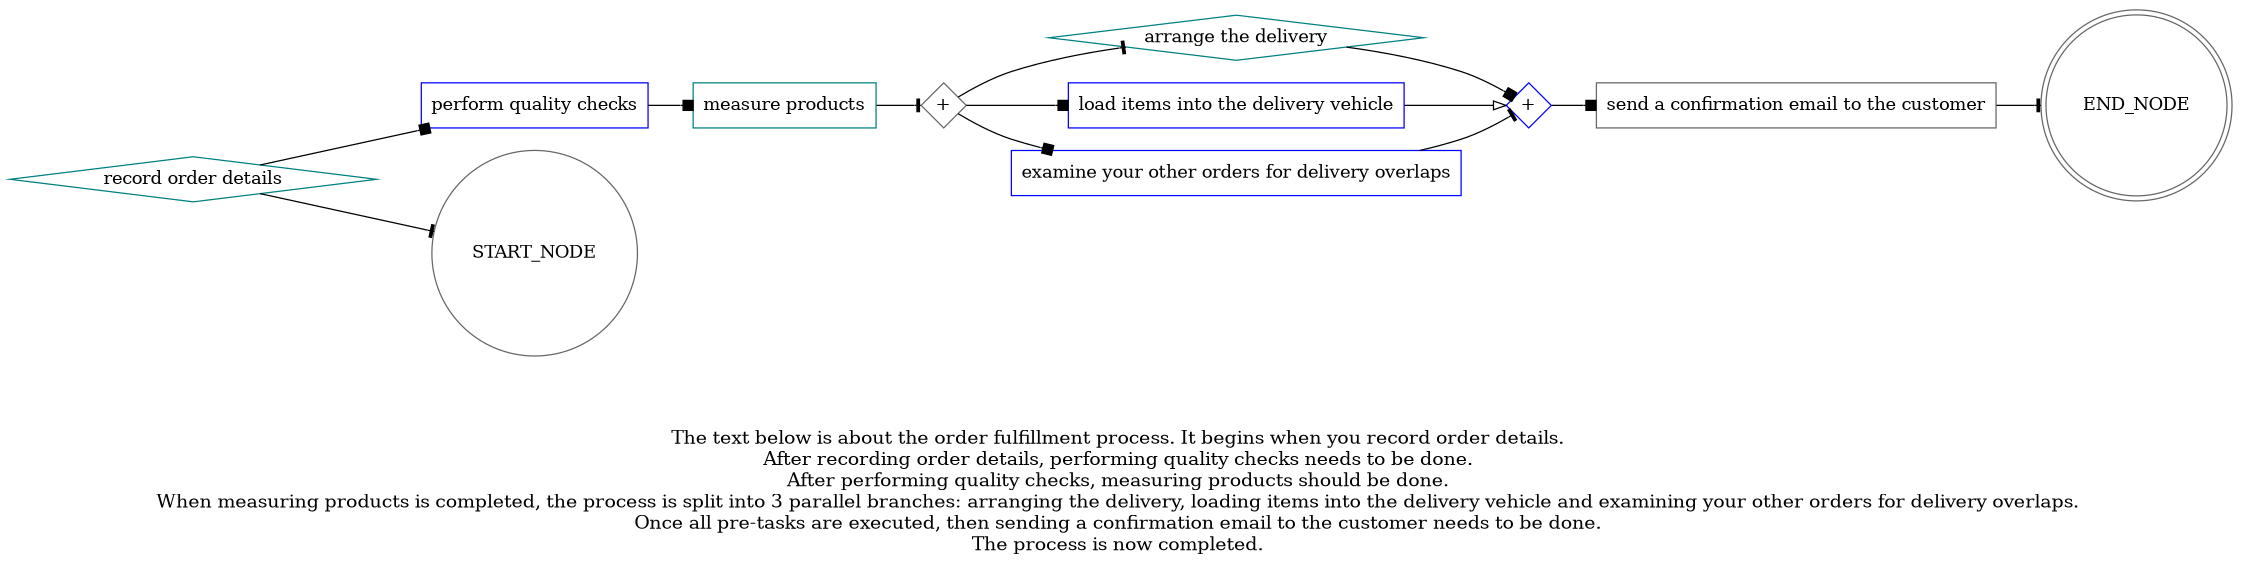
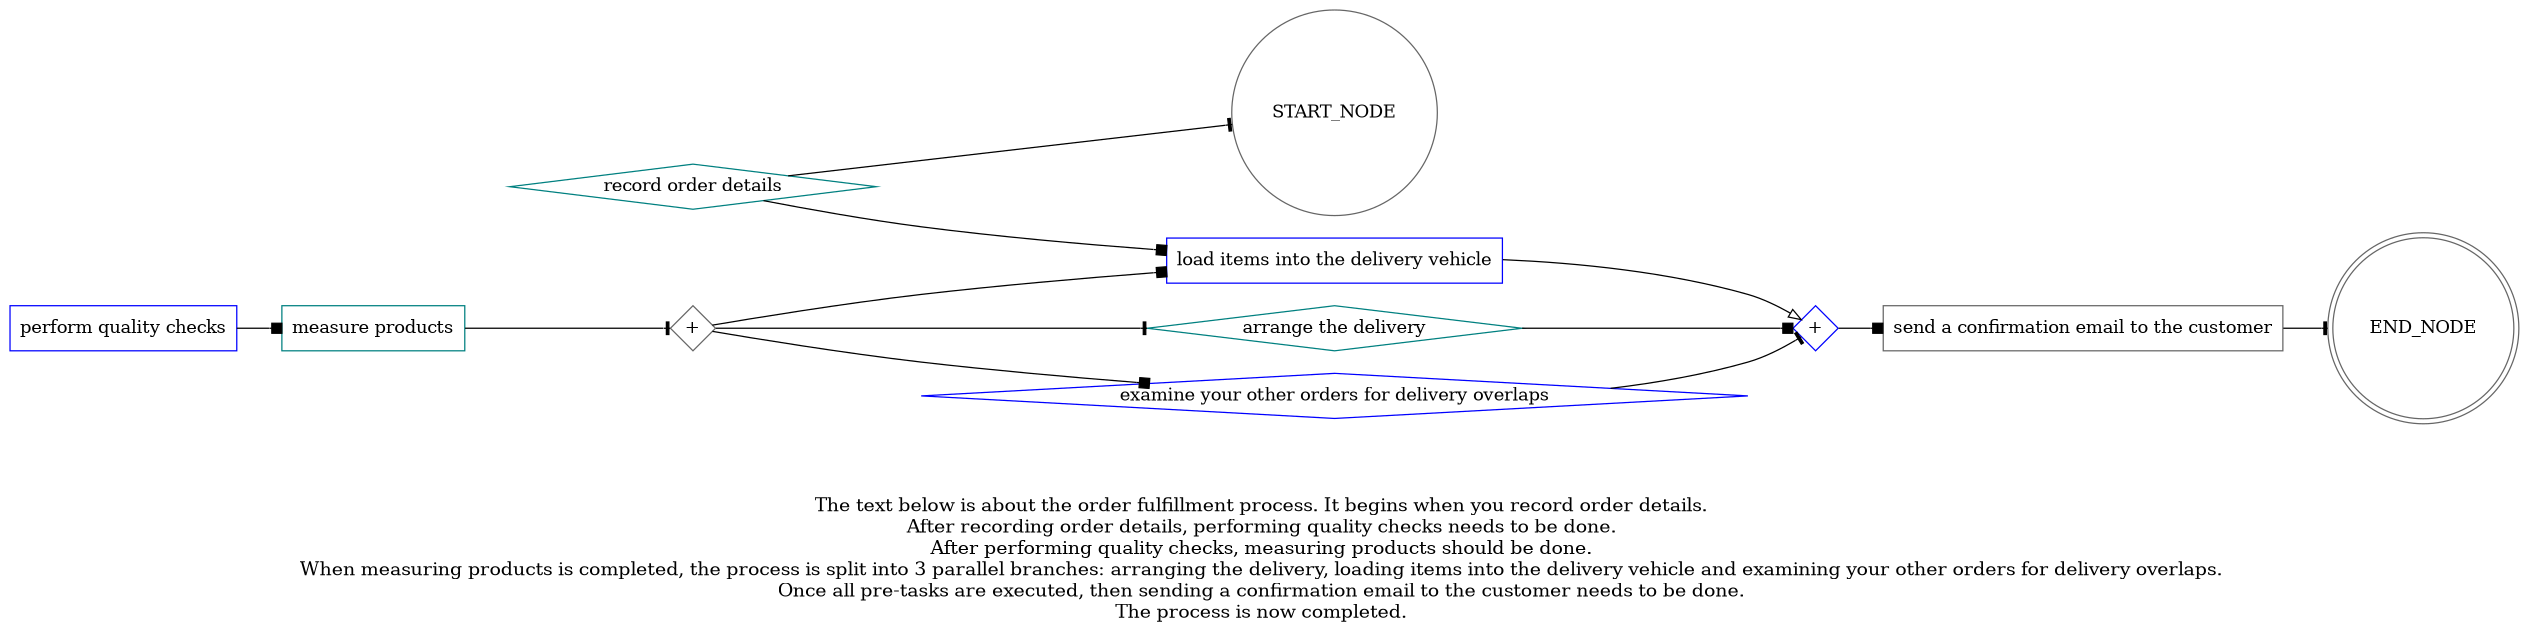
edge "record order details" -> "perform quality checks": now "record order details" -> "load items into the delivery vehicle"
node "examine your other orders for delivery overlaps": shape box -> diamond
